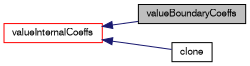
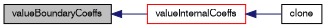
edge "valueBoundaryCoeffs" -> "valueInternalCoeffs": reversed
